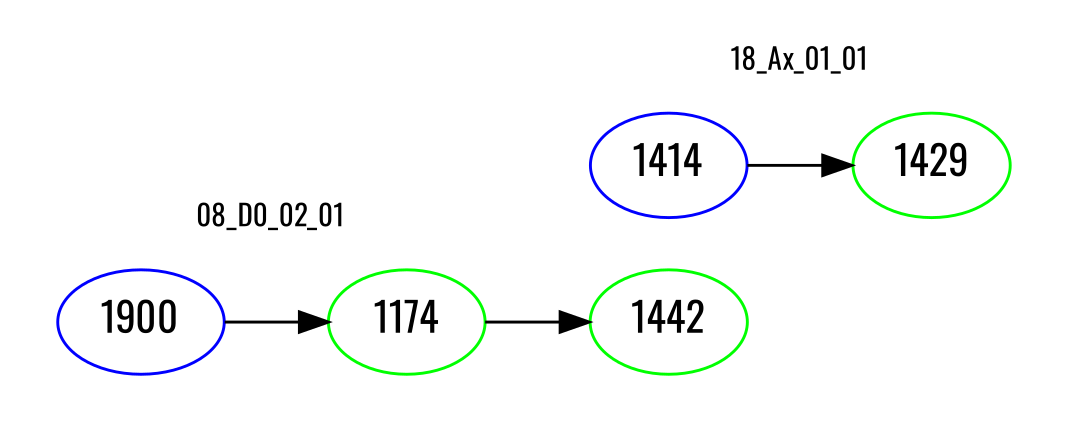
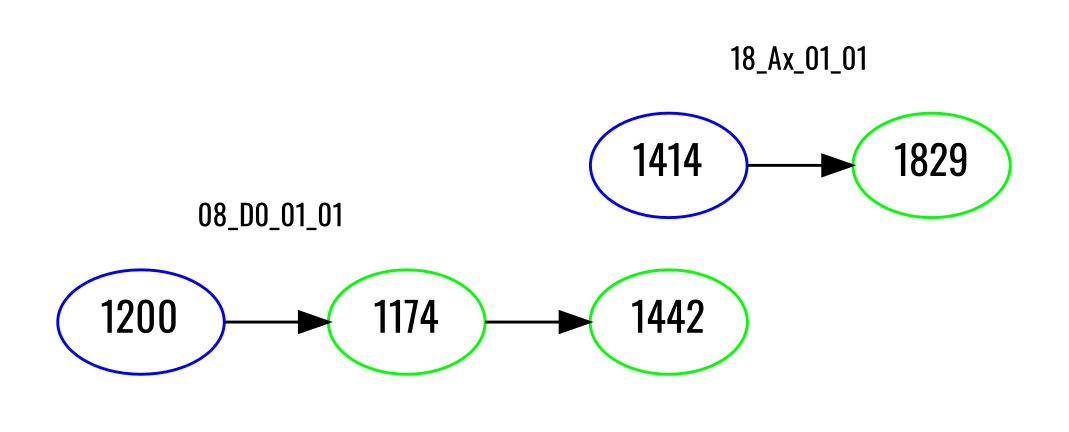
node "1429": label "1429" -> "1829"
cluster "08_D0_02_01": label "08_D0_02_01" -> "08_D0_01_01"
node "1900": label "1900" -> "1200"
